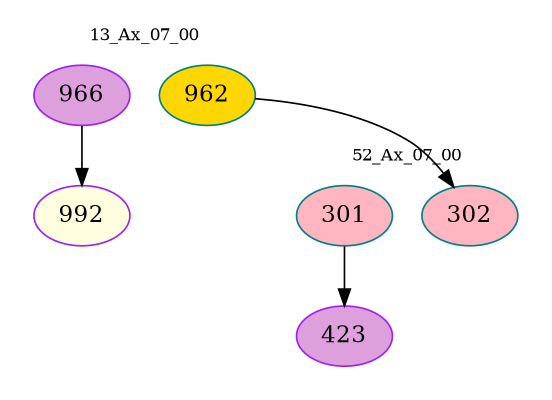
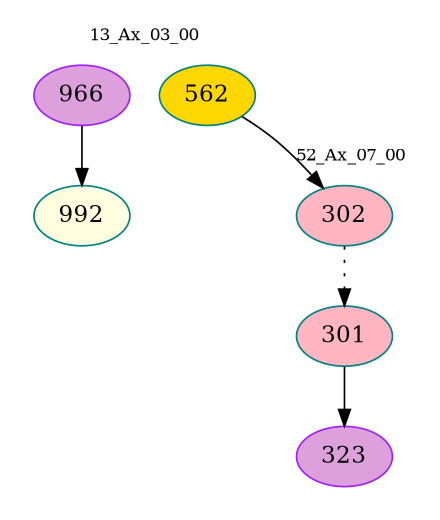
cluster "13_Ax_07_00": label "13_Ax_07_00" -> "13_Ax_03_00"
node "962": label "962" -> "562"
node "992": color purple -> teal
edge "302" -> "301": added
node "423": label "423" -> "323"
